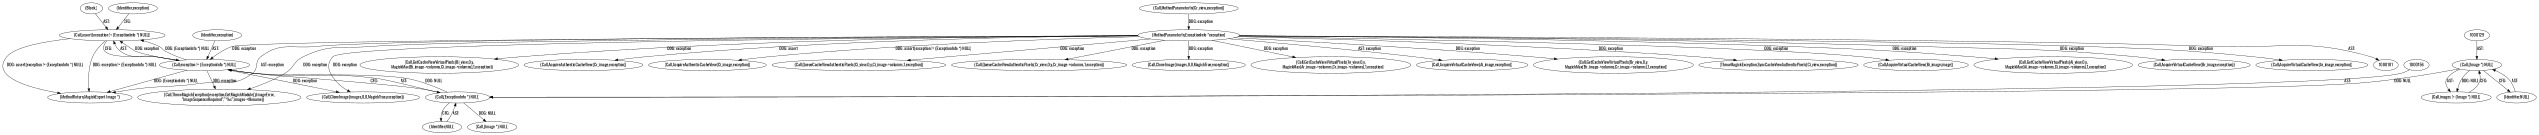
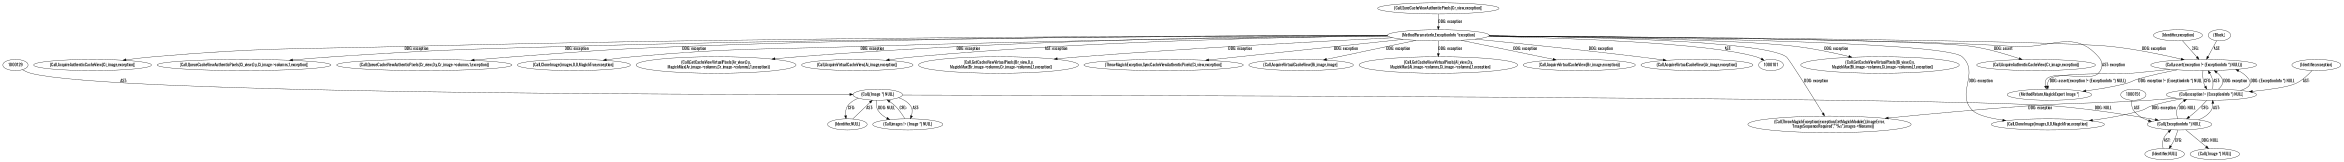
node "(Call,MethodParameterIn(Cr_view,exception))": label "(Call,MethodParameterIn(Cr_view,exception))" -> "(Call,SyncCacheViewAuthenticPixels(Cr_view,exception))"
edge "(MethodParameterIn,ExceptionInfo *exception)" -> "(Call,exception != (ExceptionInfo *) NULL)": now "(MethodParameterIn,ExceptionInfo *exception)" -> "(Call,assert(exception != (ExceptionInfo *) NULL))"
edge "(MethodParameterIn,ExceptionInfo *exception)" -> "(Call,AcquireAuthenticCacheView(Ci_image,exception))": label "DDG: assert(exception != (ExceptionInfo *) NULL)" -> "DDG: exception"
edge "(Call,exception != (ExceptionInfo *) NULL)" -> "(MethodReturn,MagickExport Image *)": removed, label "DDG: (ExceptionInfo *) NULL"
